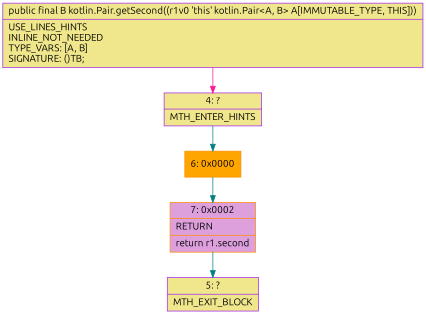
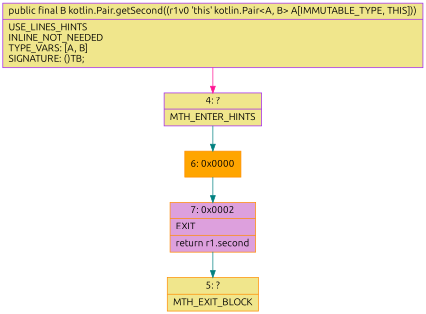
node "7: 0x0002": text "RETURN" -> "EXIT"
node "5: ?": color purple -> darkorange
